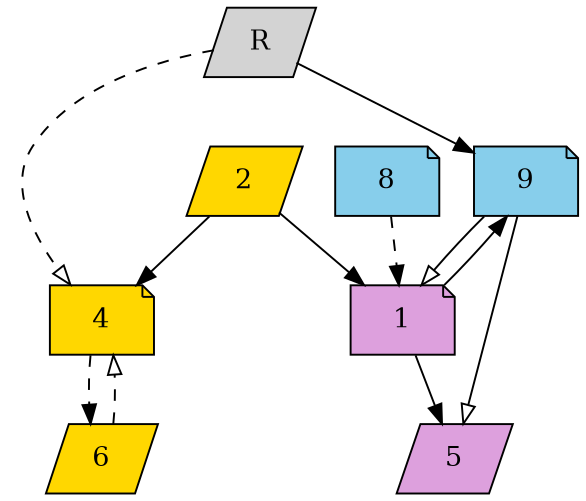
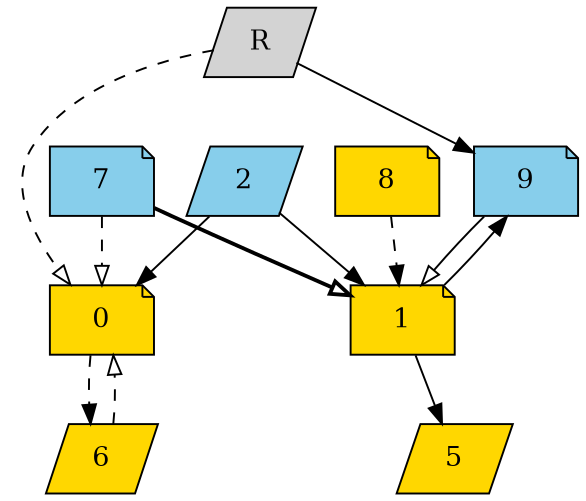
node "7": added
node "2": fillcolor gold -> skyblue
node "8": fillcolor skyblue -> gold
edge "9" -> "5": removed
node "4": label "4" -> "0"
node "1": fillcolor plum -> gold
node "5": fillcolor plum -> gold
